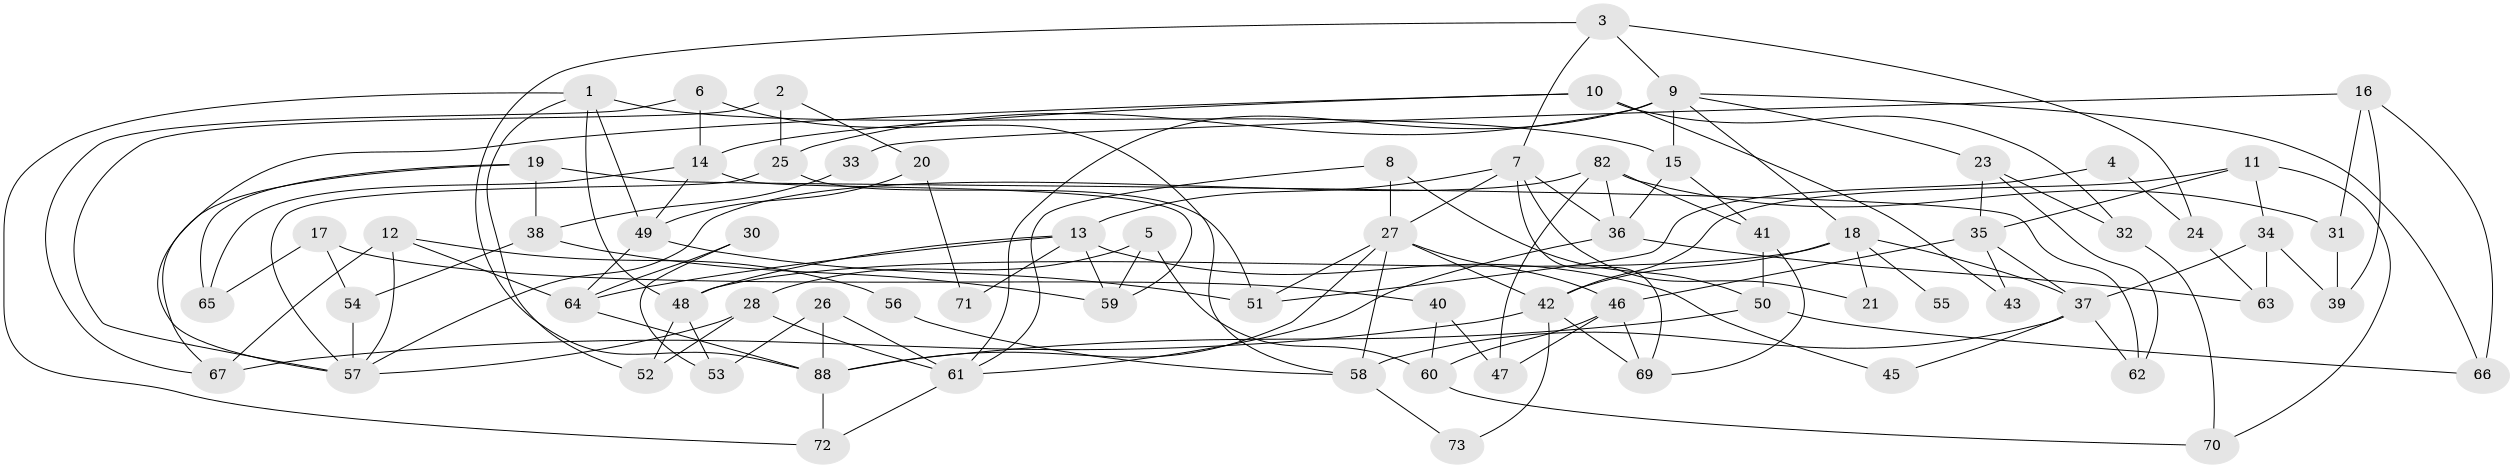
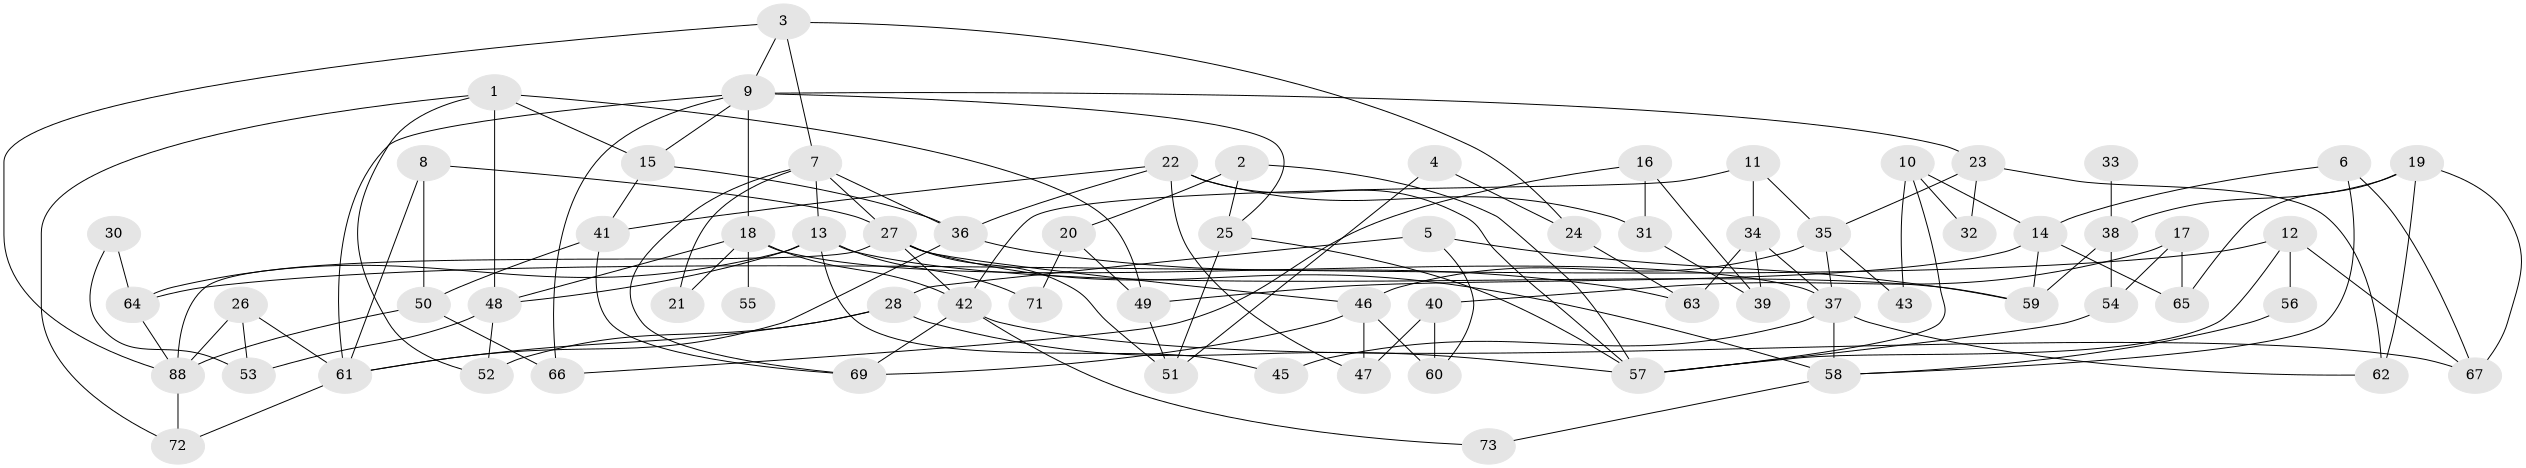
edge "16" -- "33": removed
node "82": label "82" -> "22"
edge "49" -- "64": removed
node "70": removed
